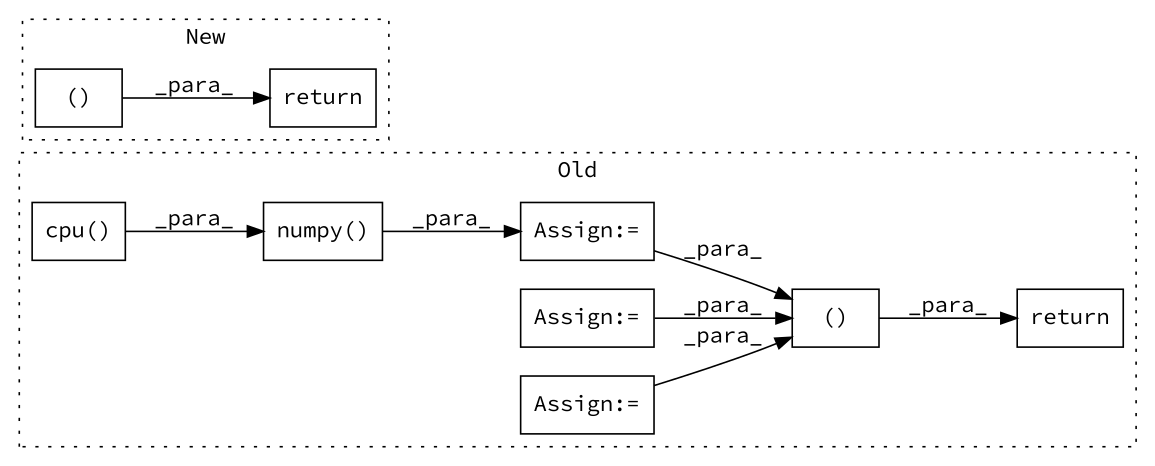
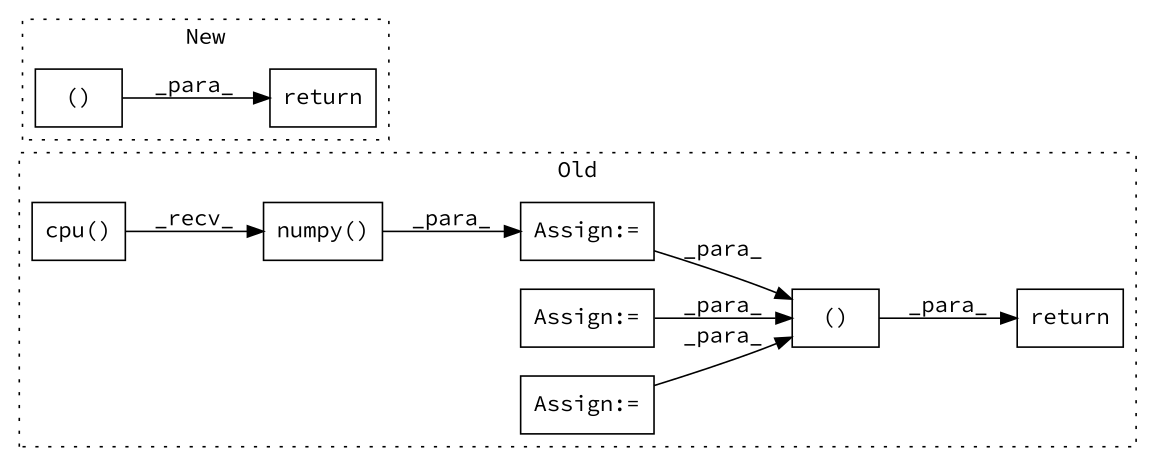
edge "cpu()" -> "numpy()": label "_para_" -> "_recv_"
